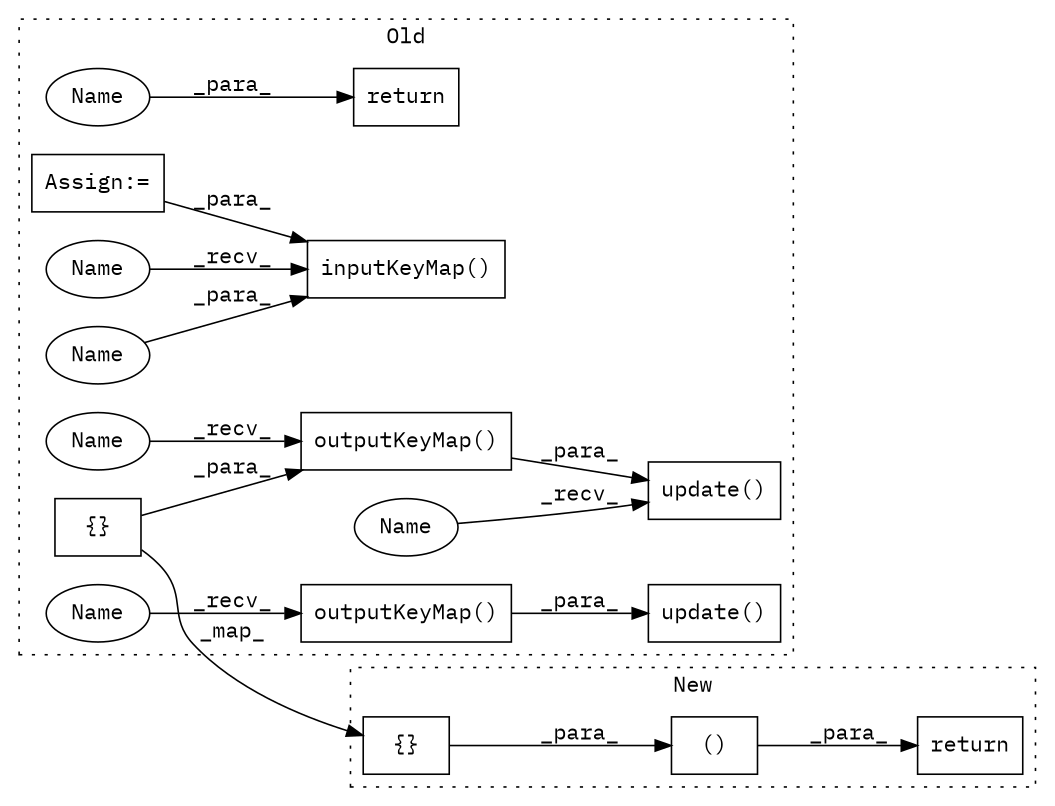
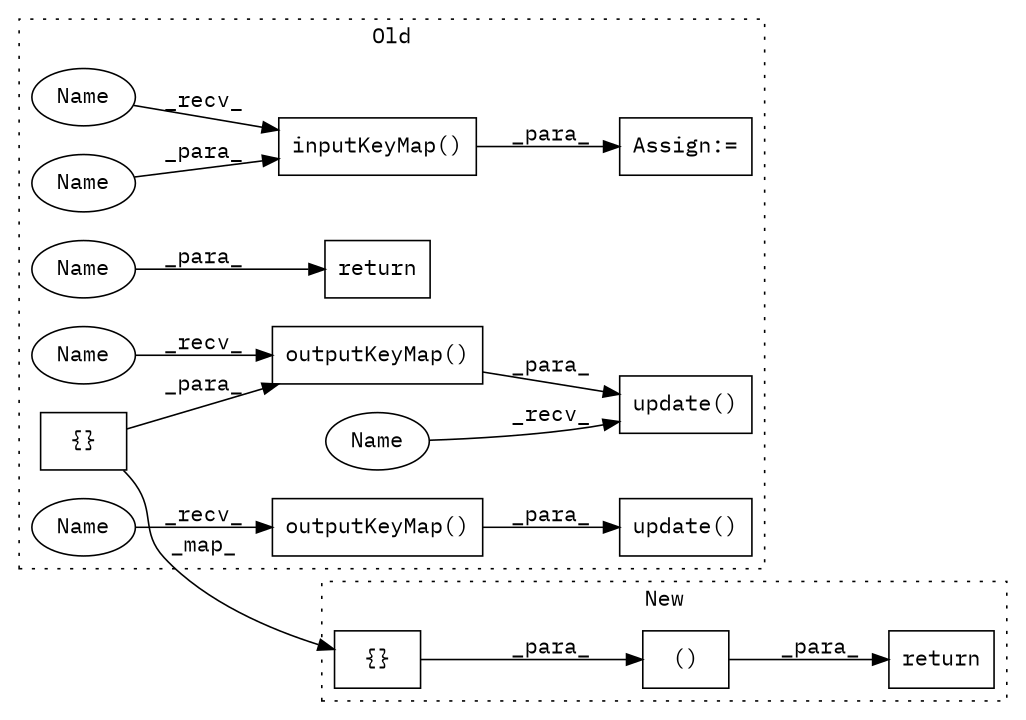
edge "Assign:=" -> "inputKeyMap()": reversed
